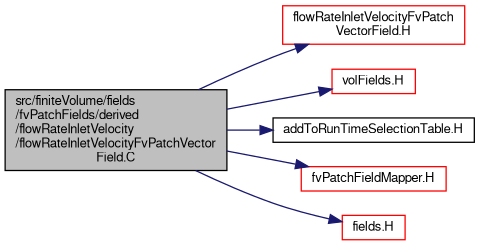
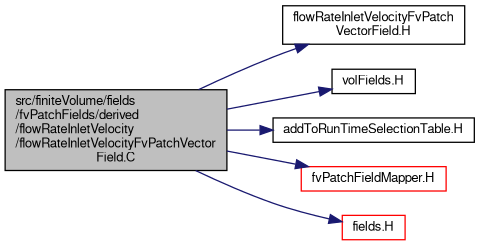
node "flowRateInletVelocityFvPatch VectorField.H": color red -> black
node "volFields.H": color red -> black
